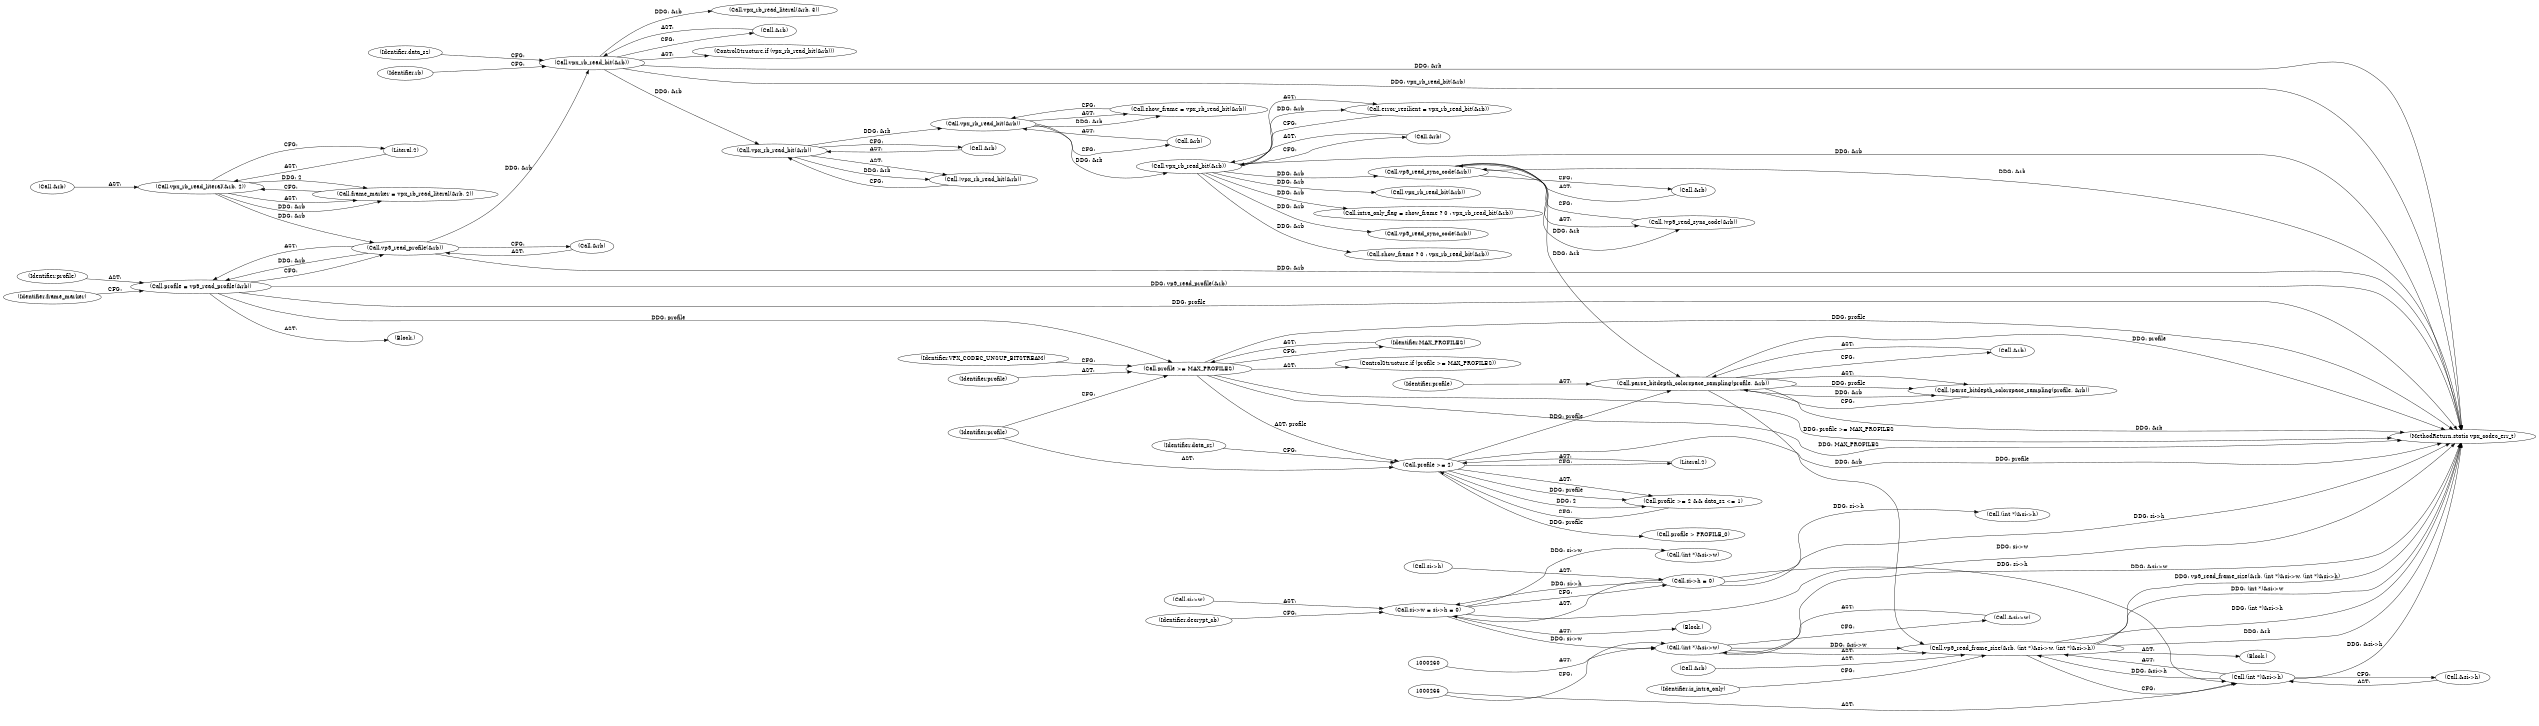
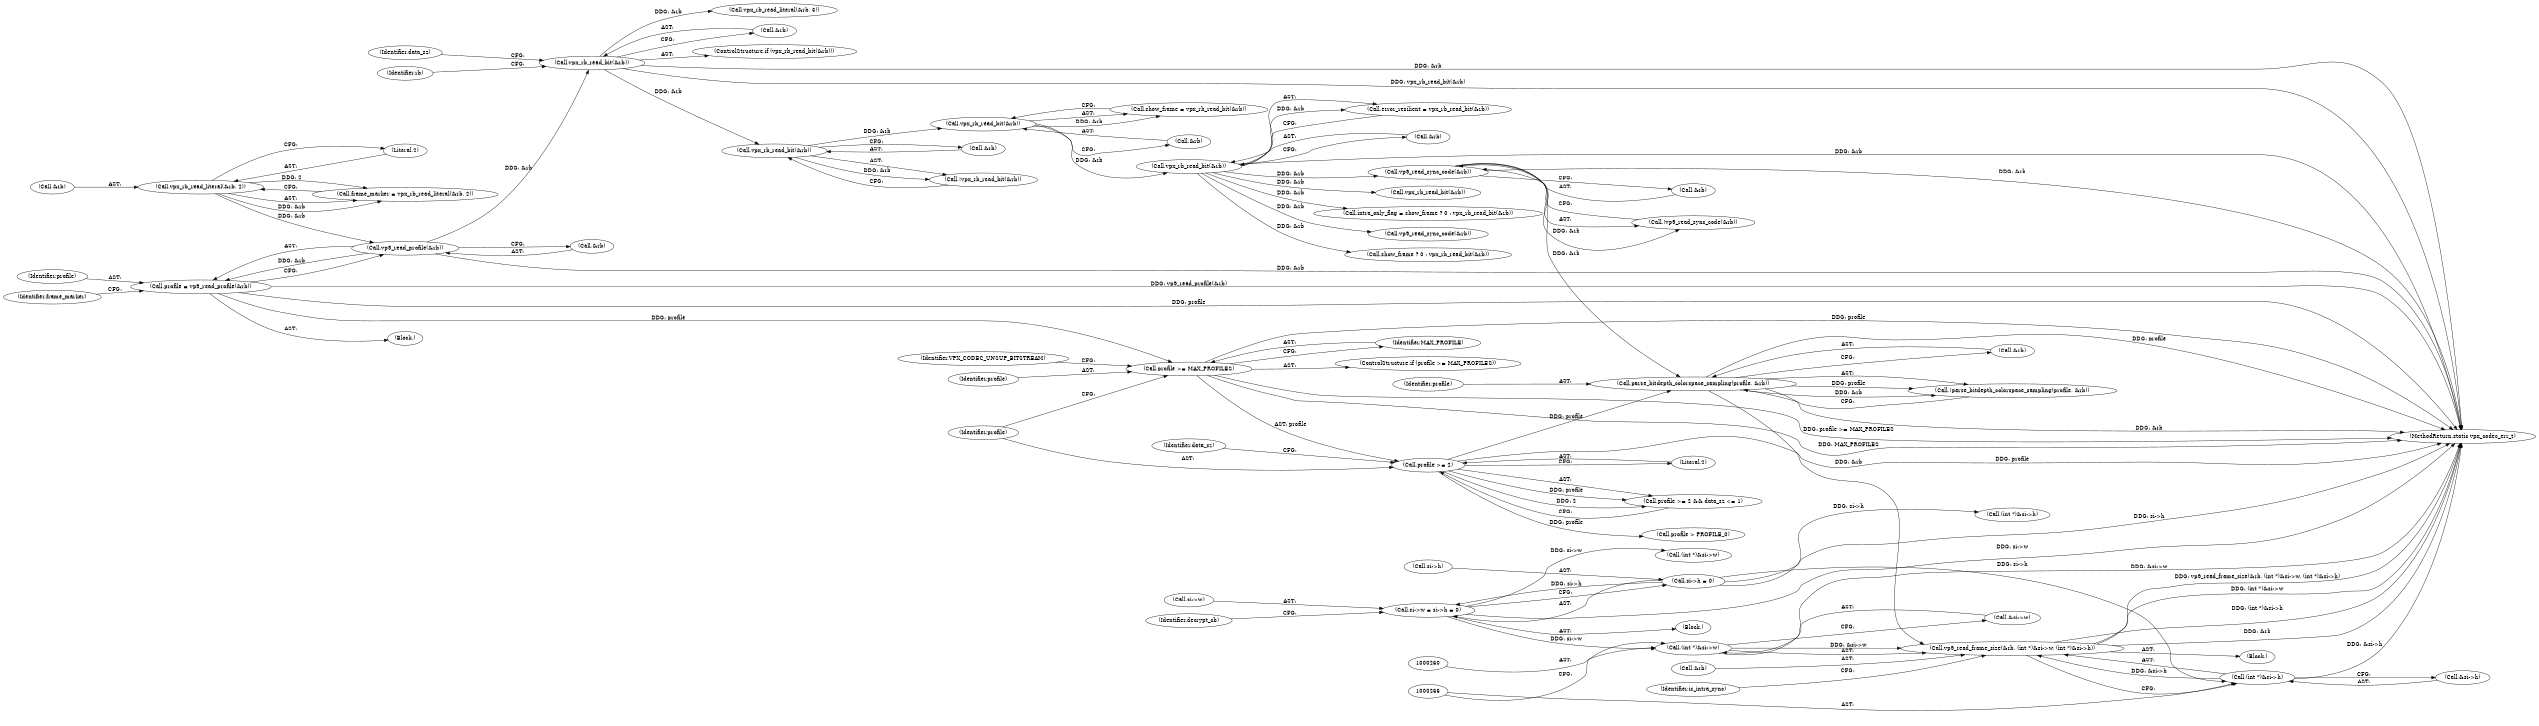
node "(Identifier,MAX_PROFILES)": label "(Identifier,MAX_PROFILES)" -> "(Identifier,MAX_PROFILE)"
node "(Identifier,is_intra_only)": label "(Identifier,is_intra_only)" -> "(Identifier,is_intra_sync)"
